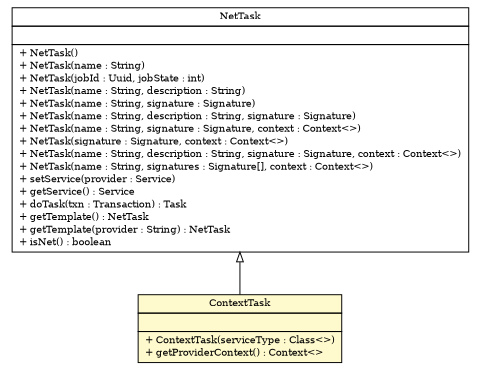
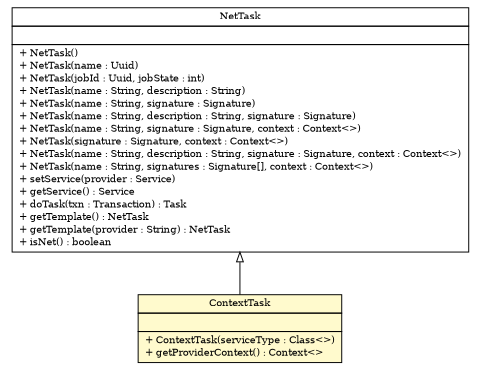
node "NetTask": text "+ NetTask(name : String)" -> "+ NetTask(name : Uuid)"
